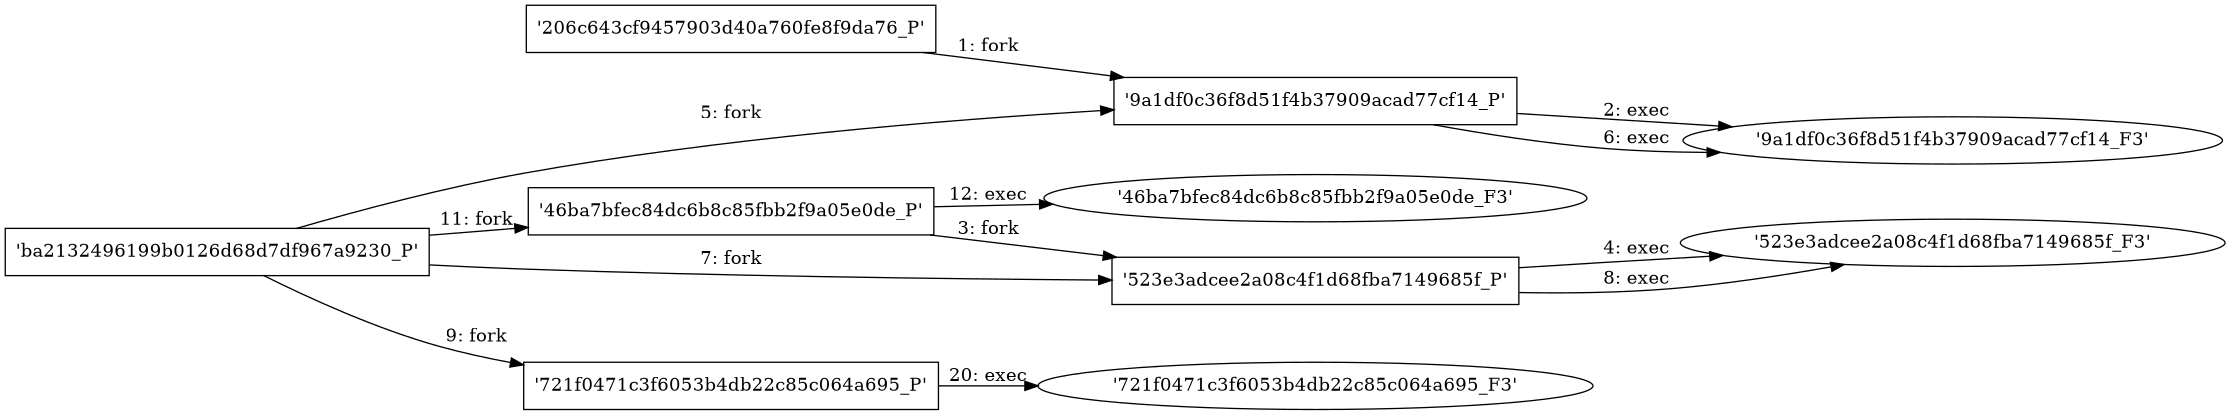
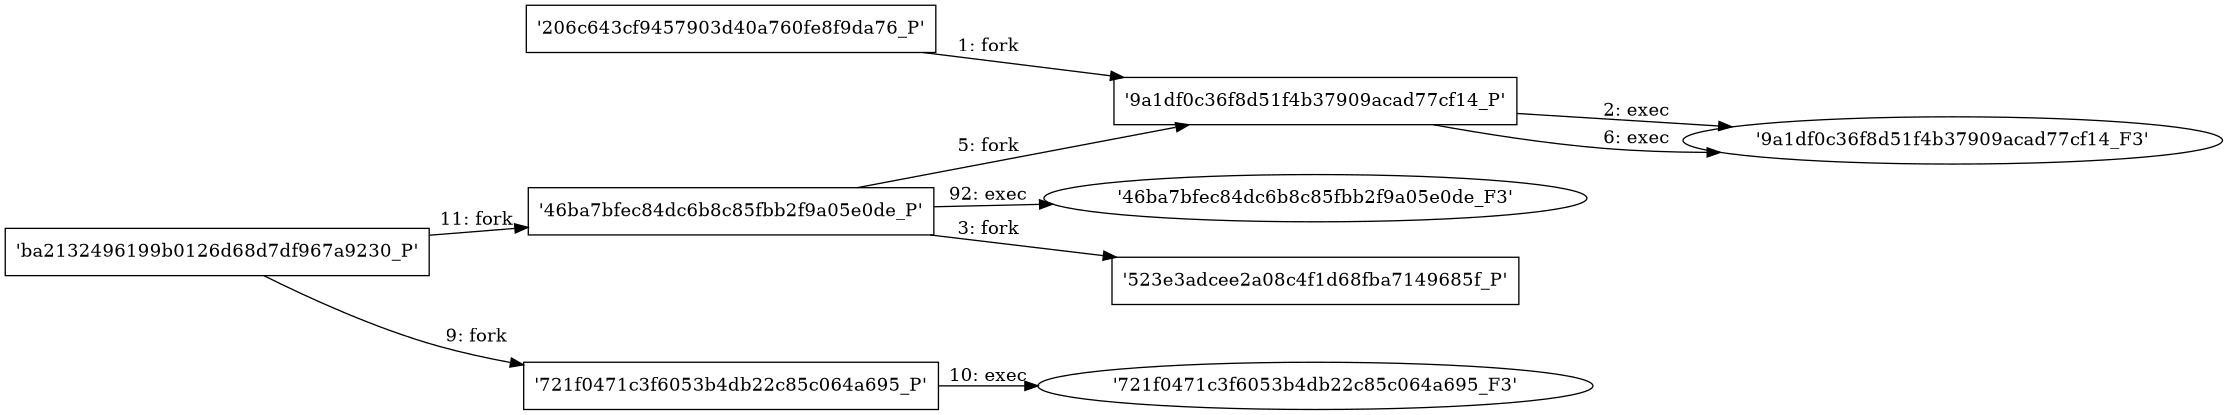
edge "'ba2132496199b0126d68d7df967a9230_P'" -> "'9a1df0c36f8d51f4b37909acad77cf14_P'": now "'46ba7bfec84dc6b8c85fbb2f9a05e0de_P'" -> "'9a1df0c36f8d51f4b37909acad77cf14_P'"
edge "'46ba7bfec84dc6b8c85fbb2f9a05e0de_P'" -> "'46ba7bfec84dc6b8c85fbb2f9a05e0de_F3'": label "12: exec" -> "92: exec"
node "'523e3adcee2a08c4f1d68fba7149685f_F3'": removed
edge "'ba2132496199b0126d68d7df967a9230_P'" -> "'523e3adcee2a08c4f1d68fba7149685f_P'": removed, label "7: fork"
edge "'721f0471c3f6053b4db22c85c064a695_P'" -> "'721f0471c3f6053b4db22c85c064a695_F3'": label "20: exec" -> "10: exec"
